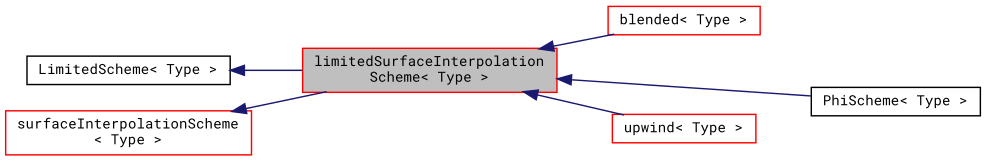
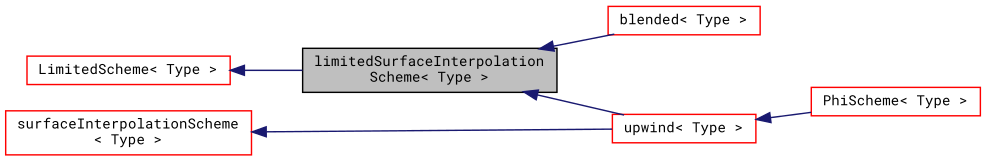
node "LimitedScheme< Type >": color black -> red
node "limitedSurfaceInterpolation Scheme< Type >": color red -> black
edge "PhiScheme< Type >" -> "limitedSurfaceInterpolation Scheme< Type >": now "PhiScheme< Type >" -> "upwind< Type >"
edge "limitedSurfaceInterpolation Scheme< Type >" -> "surfaceInterpolationScheme < Type >": now "upwind< Type >" -> "surfaceInterpolationScheme < Type >"
node "PhiScheme< Type >": color black -> red
